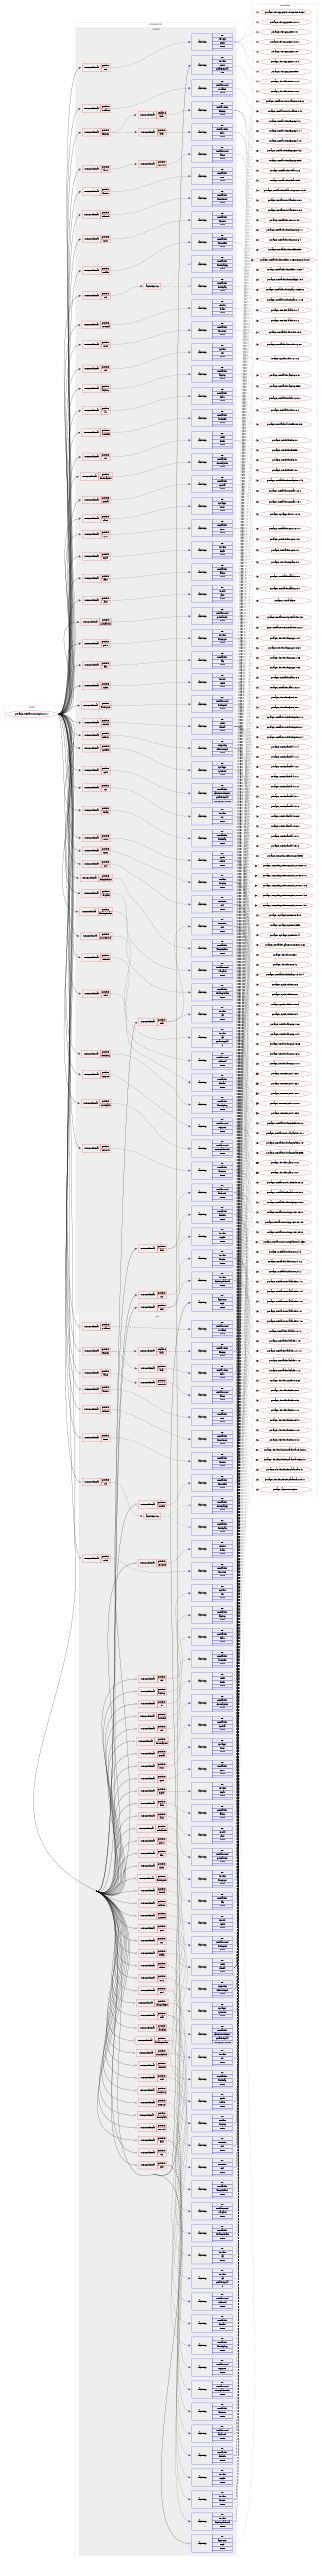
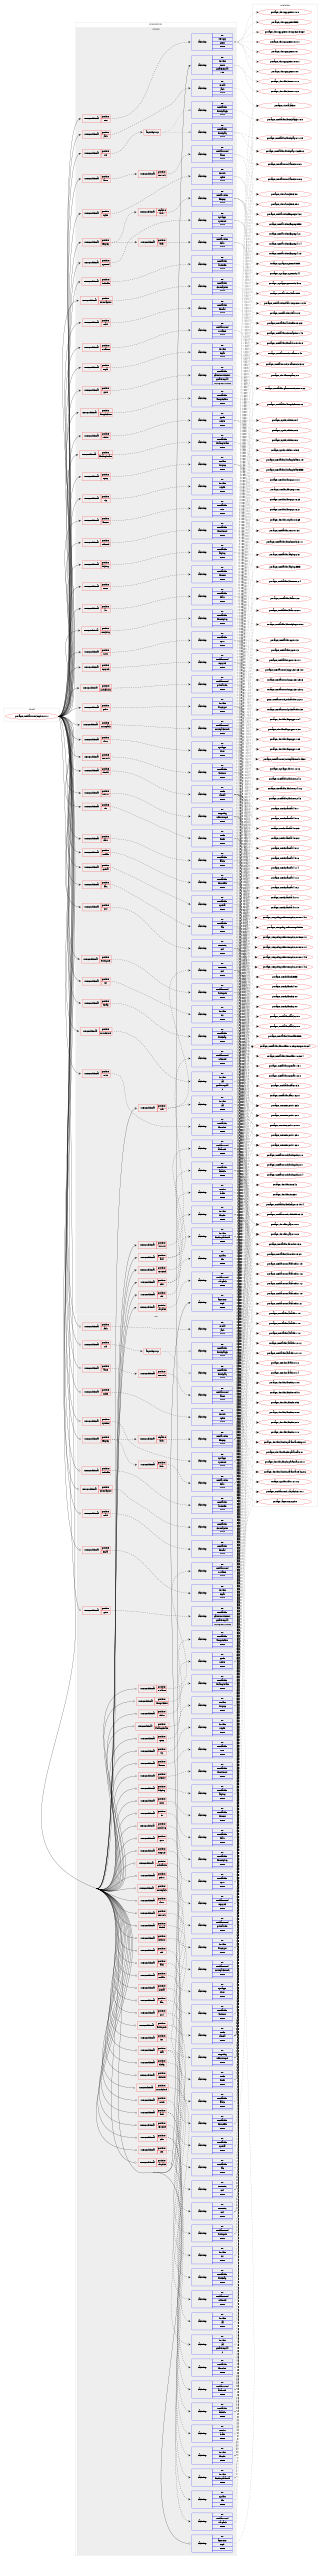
node "portage://media-libs/libs-1.2.2": label "portage://media-libs/libs-1.2.2" -> "portage://media-libs/libao-1.2.2"
node "portage://positive-libs/opus-1.3.1": label "portage://positive-libs/opus-1.3.1" -> "portage://media-libs/opus-1.3.1"
node "portage://net-libs/libupnp-1.8.4": removed
